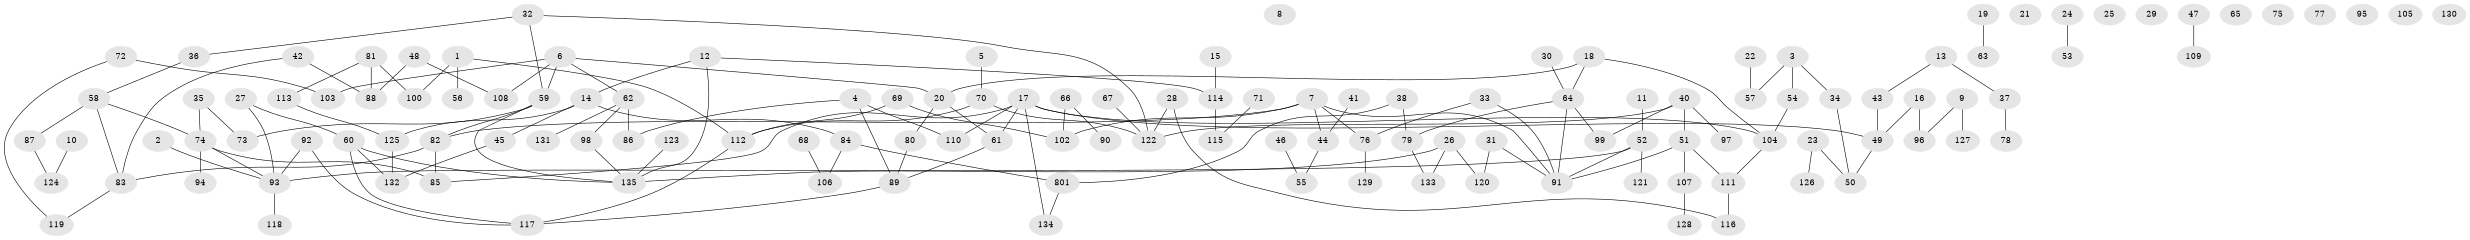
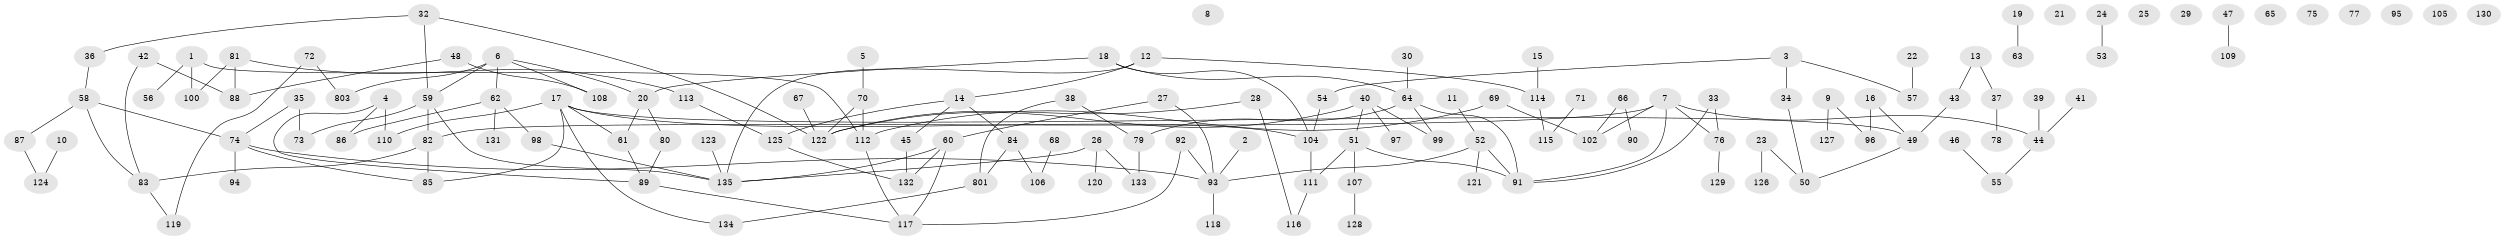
node "103": label "103" -> "803"
node "39": added
node "31": removed
